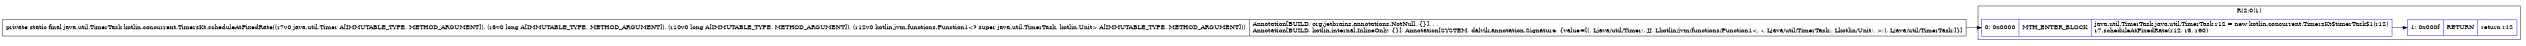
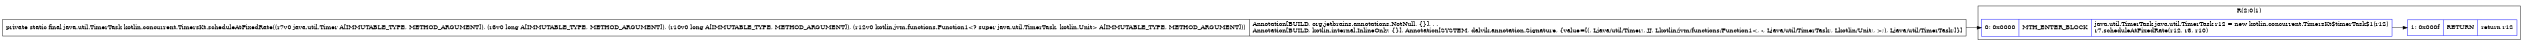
node "0: 0x0000": text "r7.scheduleAtFixedRate(r12, r8, r60)" -> "r7.scheduleAtFixedRate(r12, r8, r10)"
